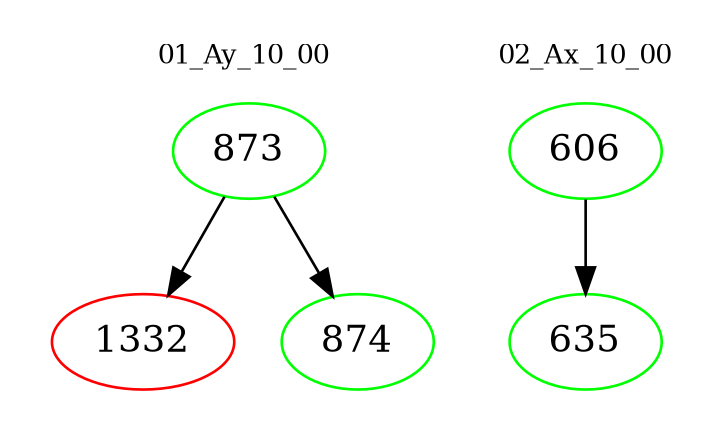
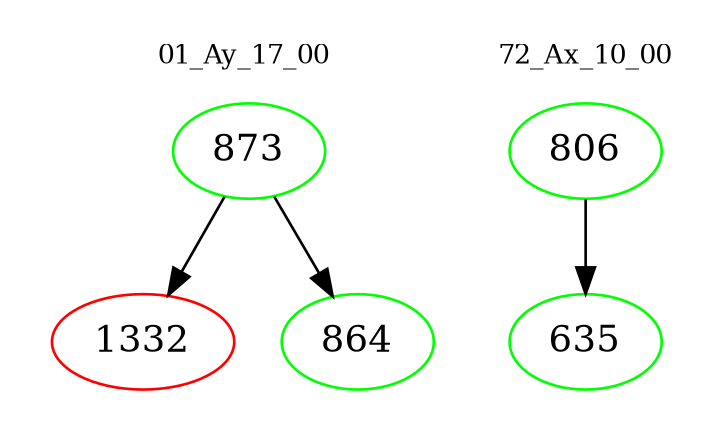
cluster "01_Ay_10_00": label "01_Ay_10_00" -> "01_Ay_17_00"
cluster "02_Ax_10_00": label "02_Ax_10_00" -> "72_Ax_10_00"
node "606": label "606" -> "806"
node "874": label "874" -> "864"
